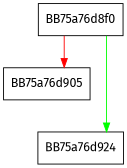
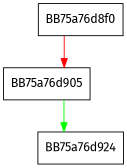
edge "BB75a76d8f0" -> "BB75a76d924": now "BB75a76d905" -> "BB75a76d924"
